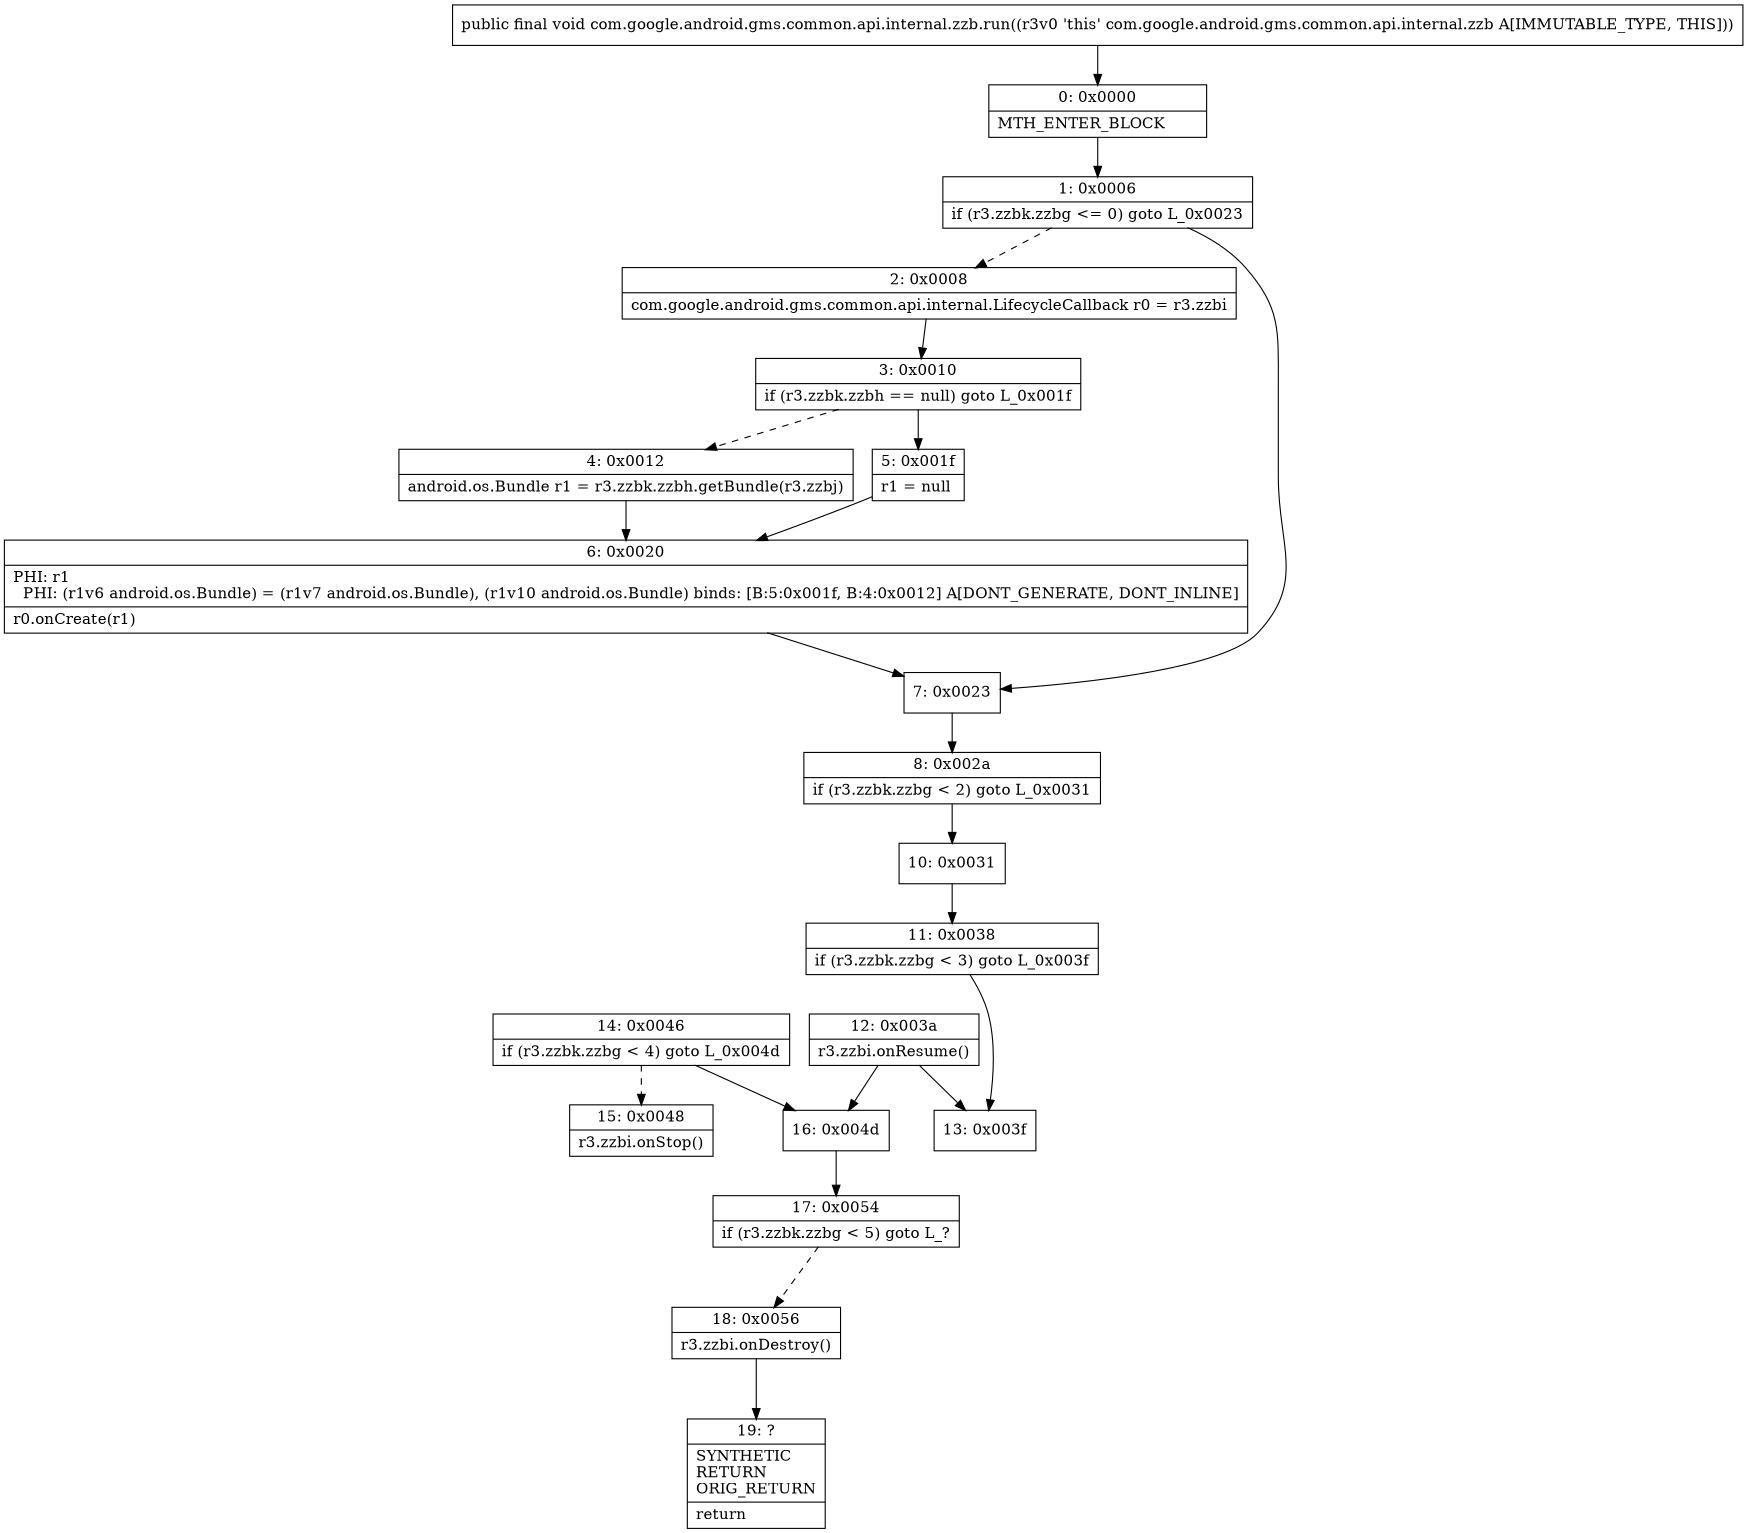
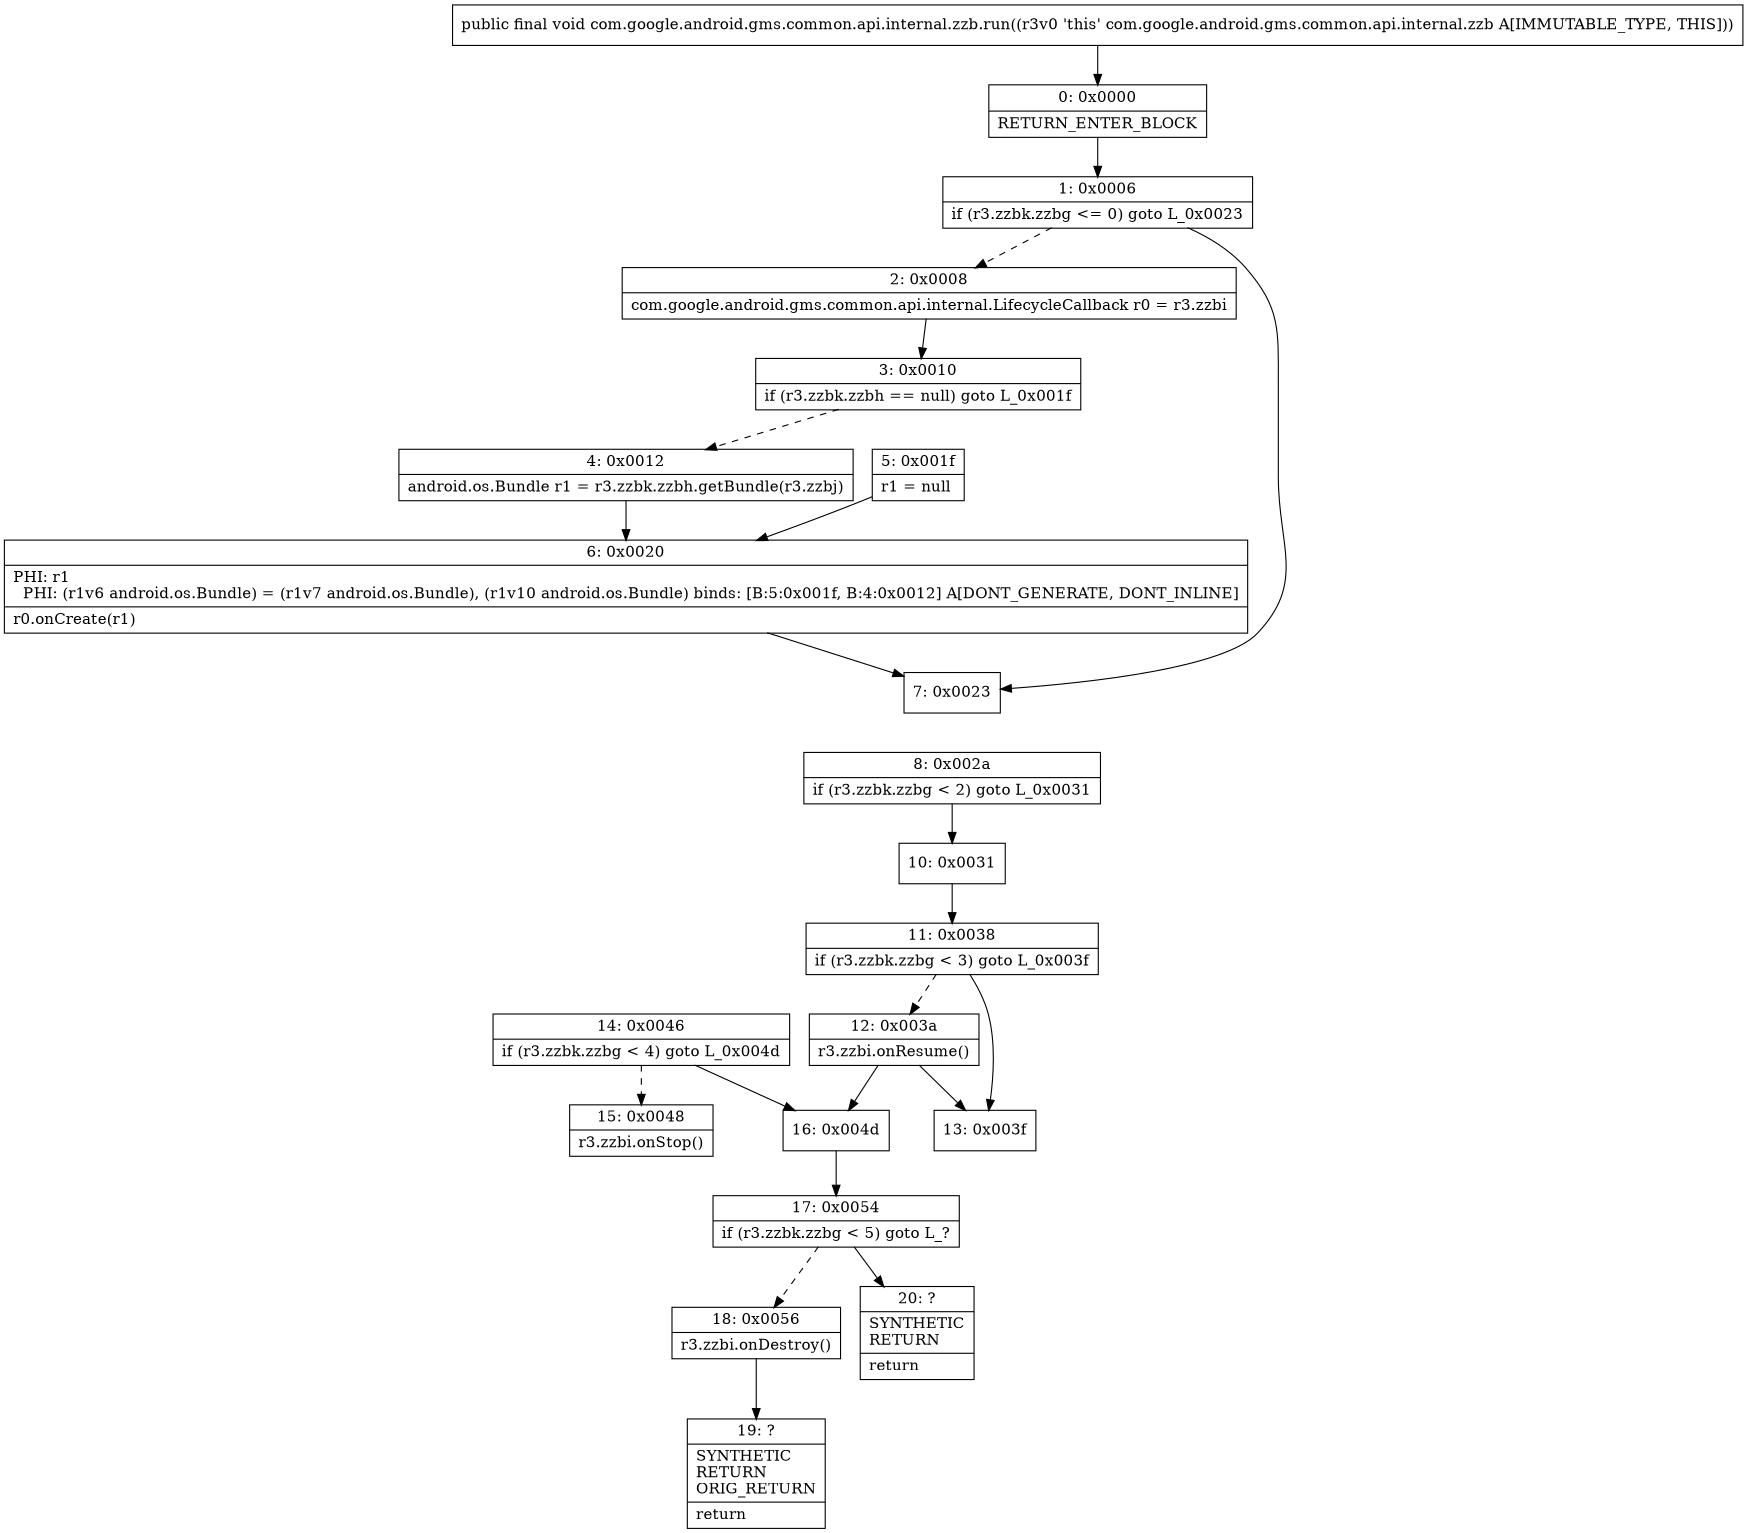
node "0: 0x0000": text "MTH_ENTER_BLOCK" -> "RETURN_ENTER_BLOCK"
edge "3: 0x0010" -> "5: 0x001f": removed
edge "7: 0x0023" -> "8: 0x002a": removed
edge "11: 0x0038" -> "12: 0x003a": added
node "20: ?": added
